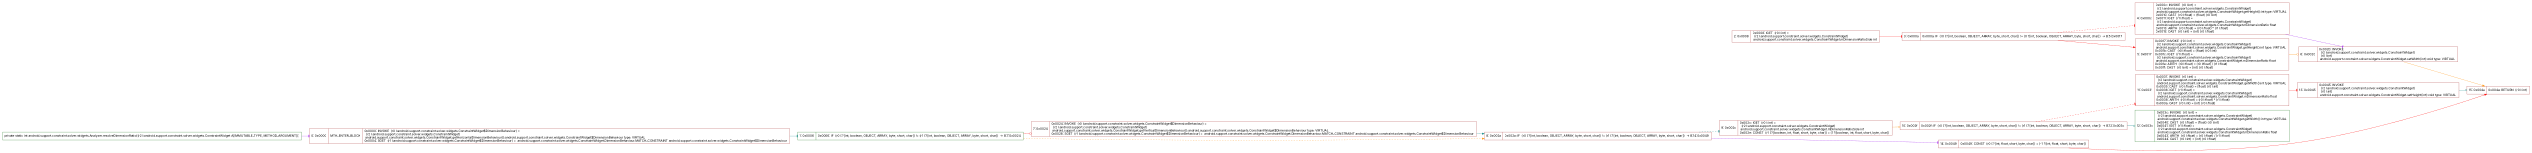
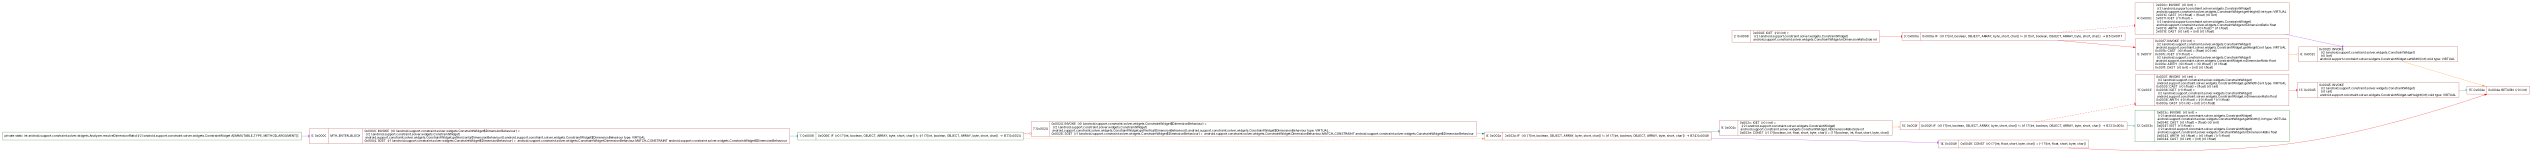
edge "8: 0x002a" -> "9: 0x002c": style dashed -> solid
